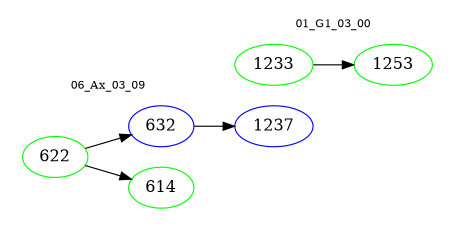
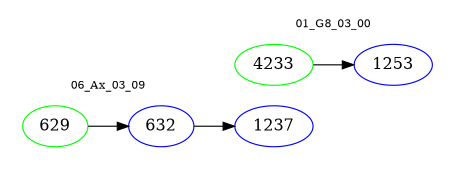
cluster "01_G1_03_00": label "01_G1_03_00" -> "01_G8_03_00"
node "1233": label "1233" -> "4233"
node "1253": color green -> blue
node "622": label "622" -> "629"
node "614": removed
